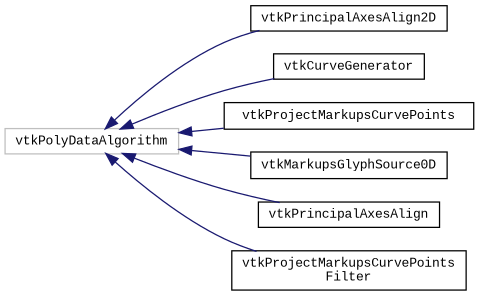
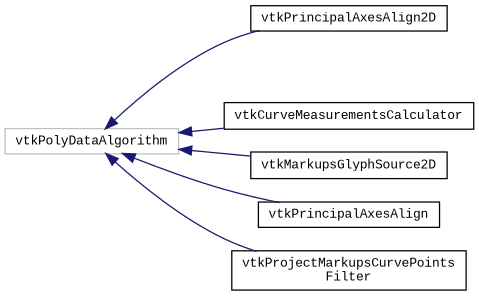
node "vtkCurveGenerator": removed
node "vtkProjectMarkupsCurvePoints": label "vtkProjectMarkupsCurvePoints" -> "vtkCurveMeasurementsCalculator"
node "vtkMarkupsGlyphSource0D": label "vtkMarkupsGlyphSource0D" -> "vtkMarkupsGlyphSource2D"
